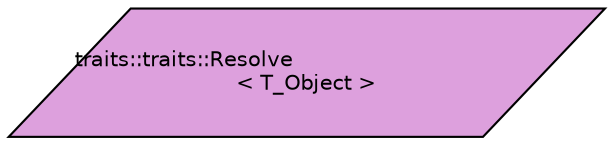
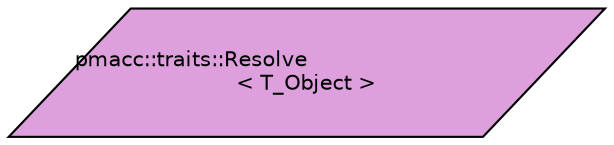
node "traits::traits::Resolve < T_Object >": label "traits::traits::Resolve < T_Object >" -> "pmacc::traits::Resolve < T_Object >"
